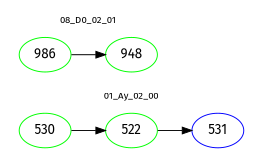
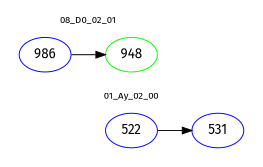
node "986": color green -> blue
node "530": removed
node "522": color green -> blue
